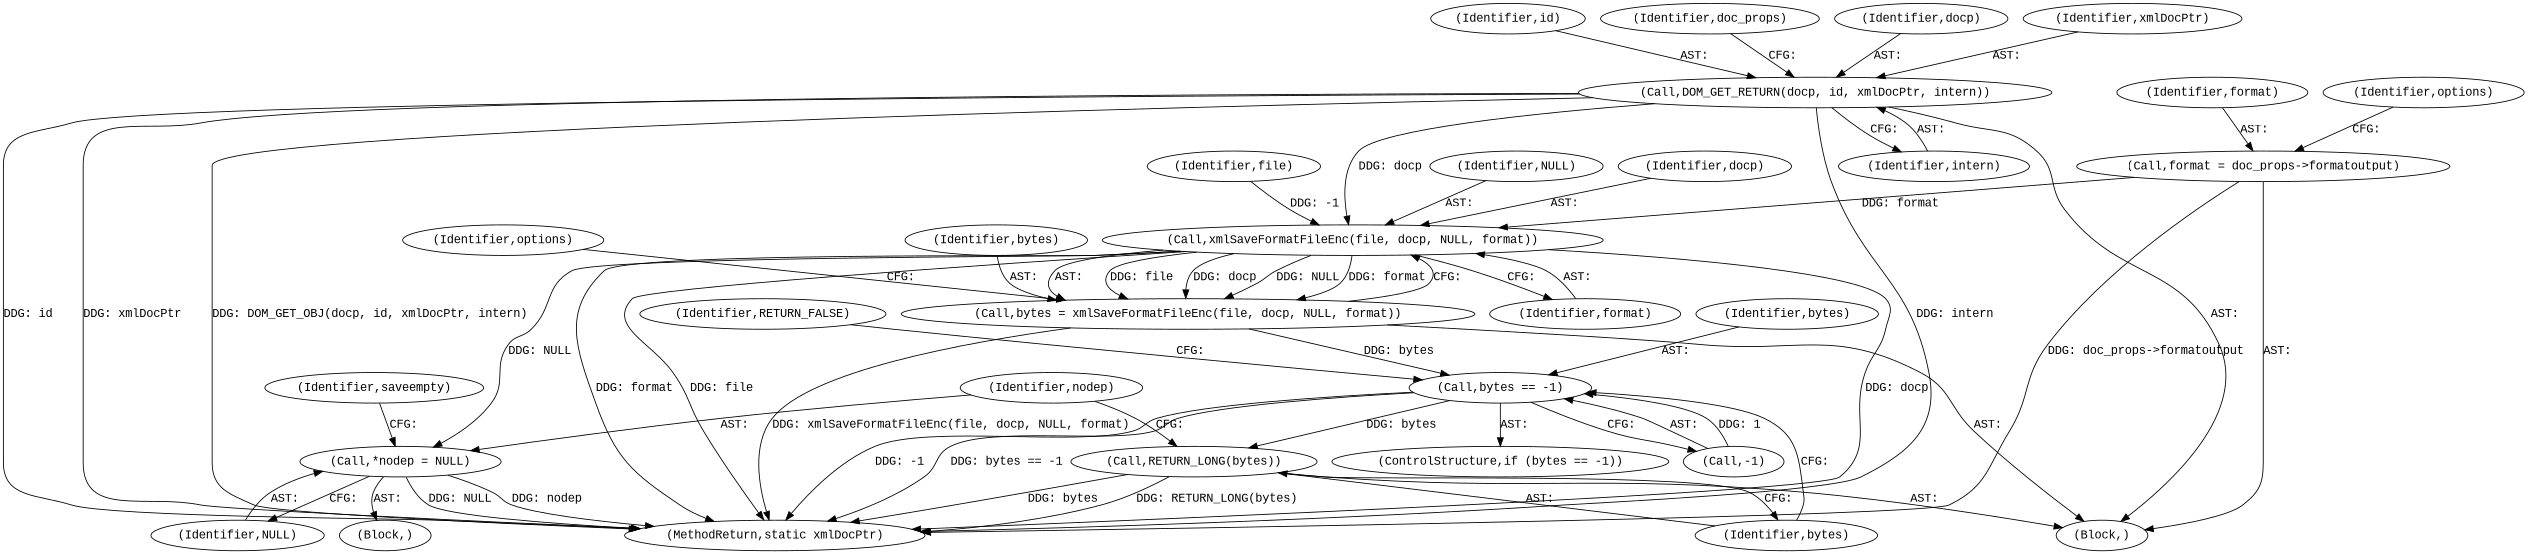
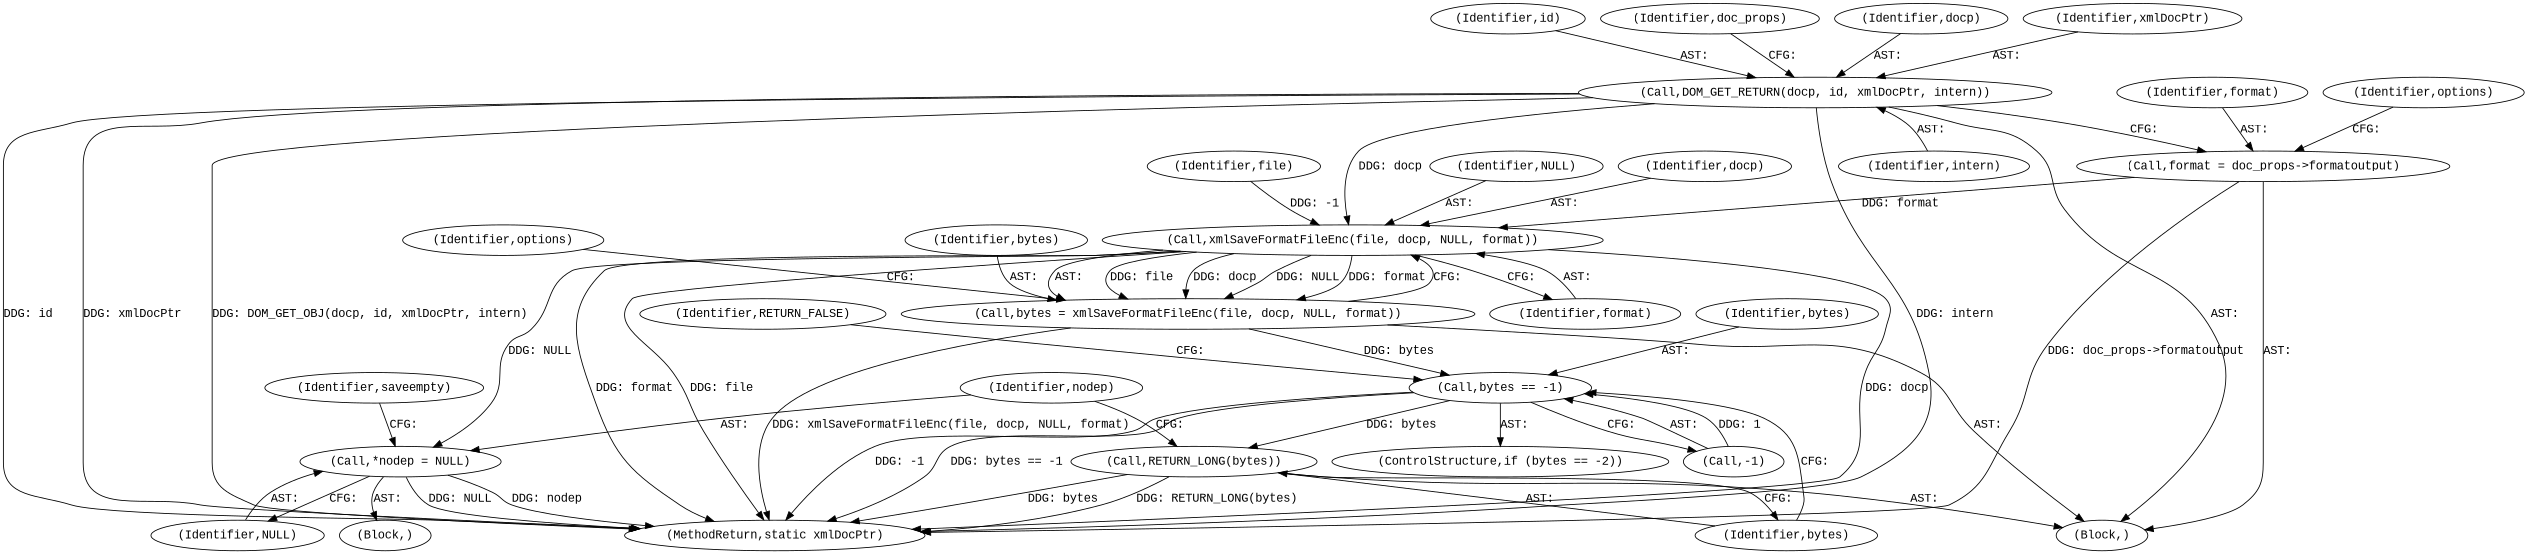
edge "(Call,DOM_GET_RETURN(docp, id, xmlDocPtr, intern))" -> "(Identifier,intern)": now "(Call,DOM_GET_RETURN(docp, id, xmlDocPtr, intern))" -> "(Call,format = doc_props->formatoutput)"
node "(ControlStructure,if (bytes == -1))": label "(ControlStructure,if (bytes == -1))" -> "(ControlStructure,if (bytes == -2))"
